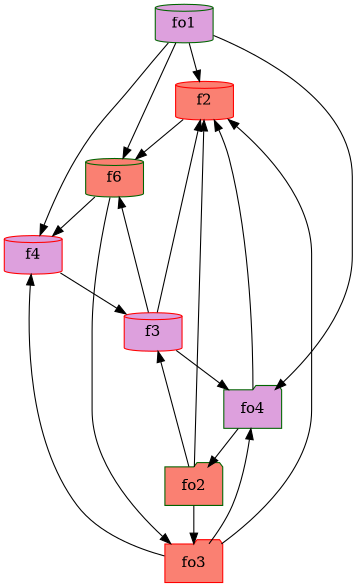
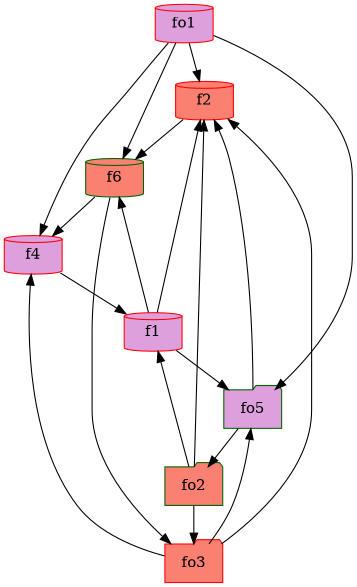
node "fo1": color darkgreen -> red
node "f3": label "f3" -> "f1"
node "fo4": label "fo4" -> "fo5"
